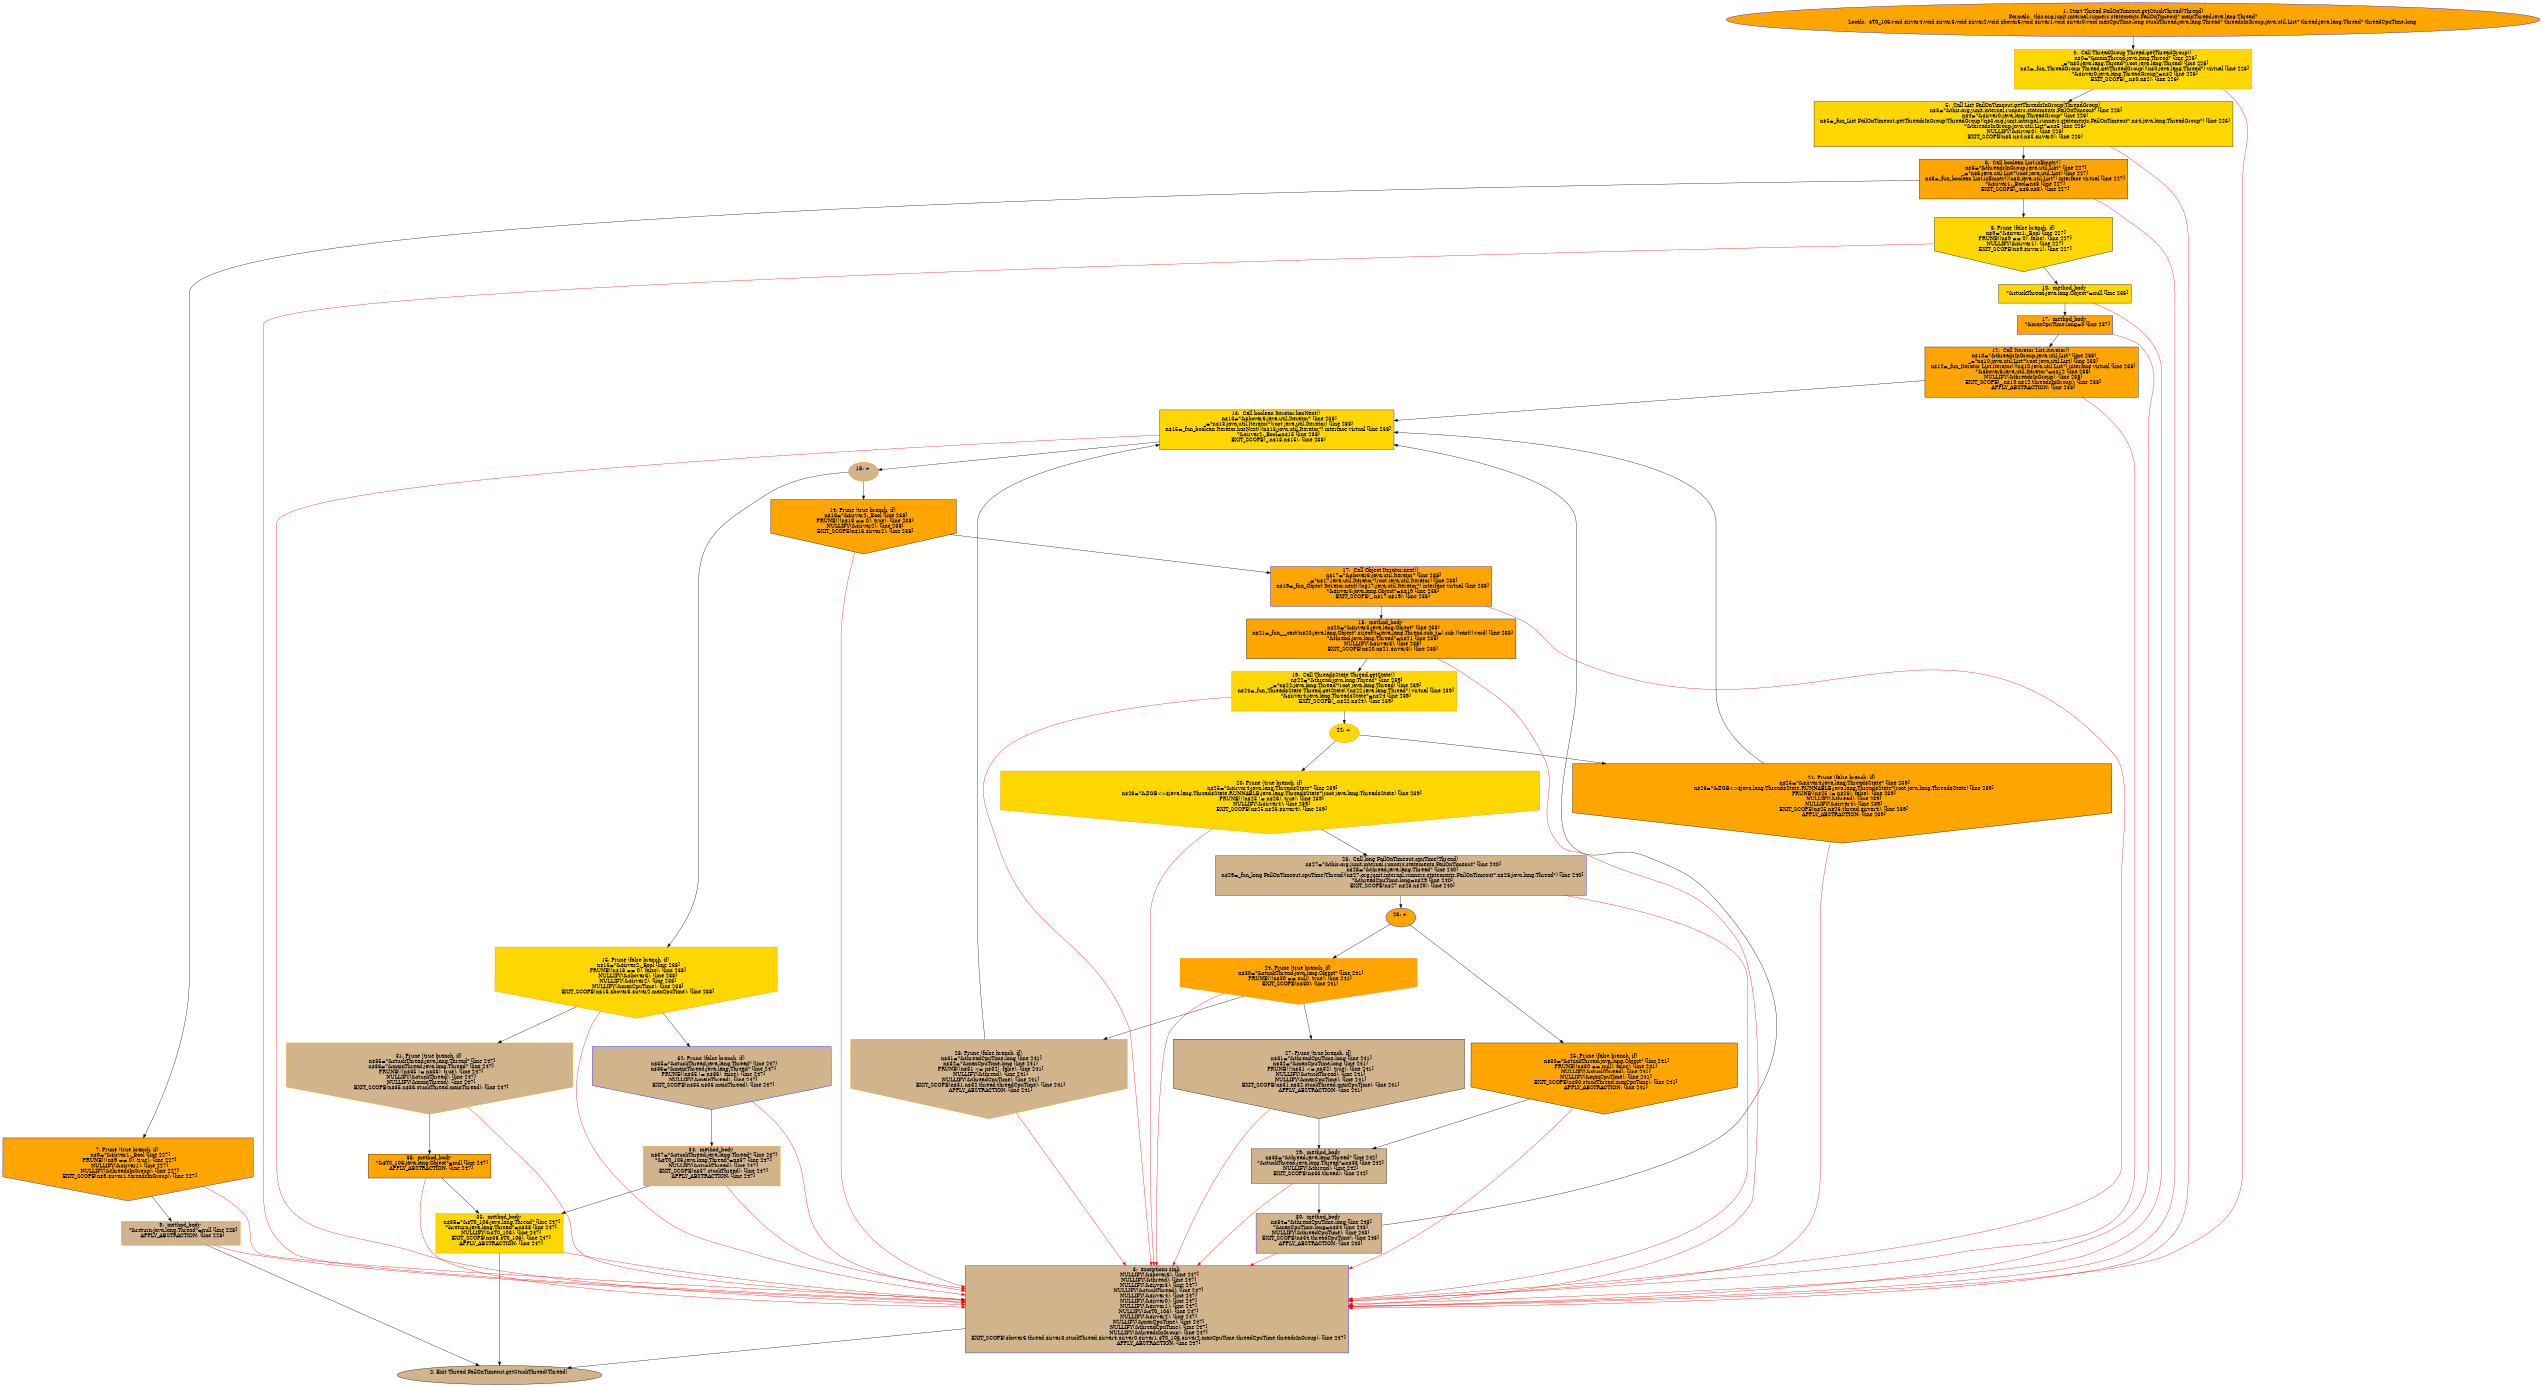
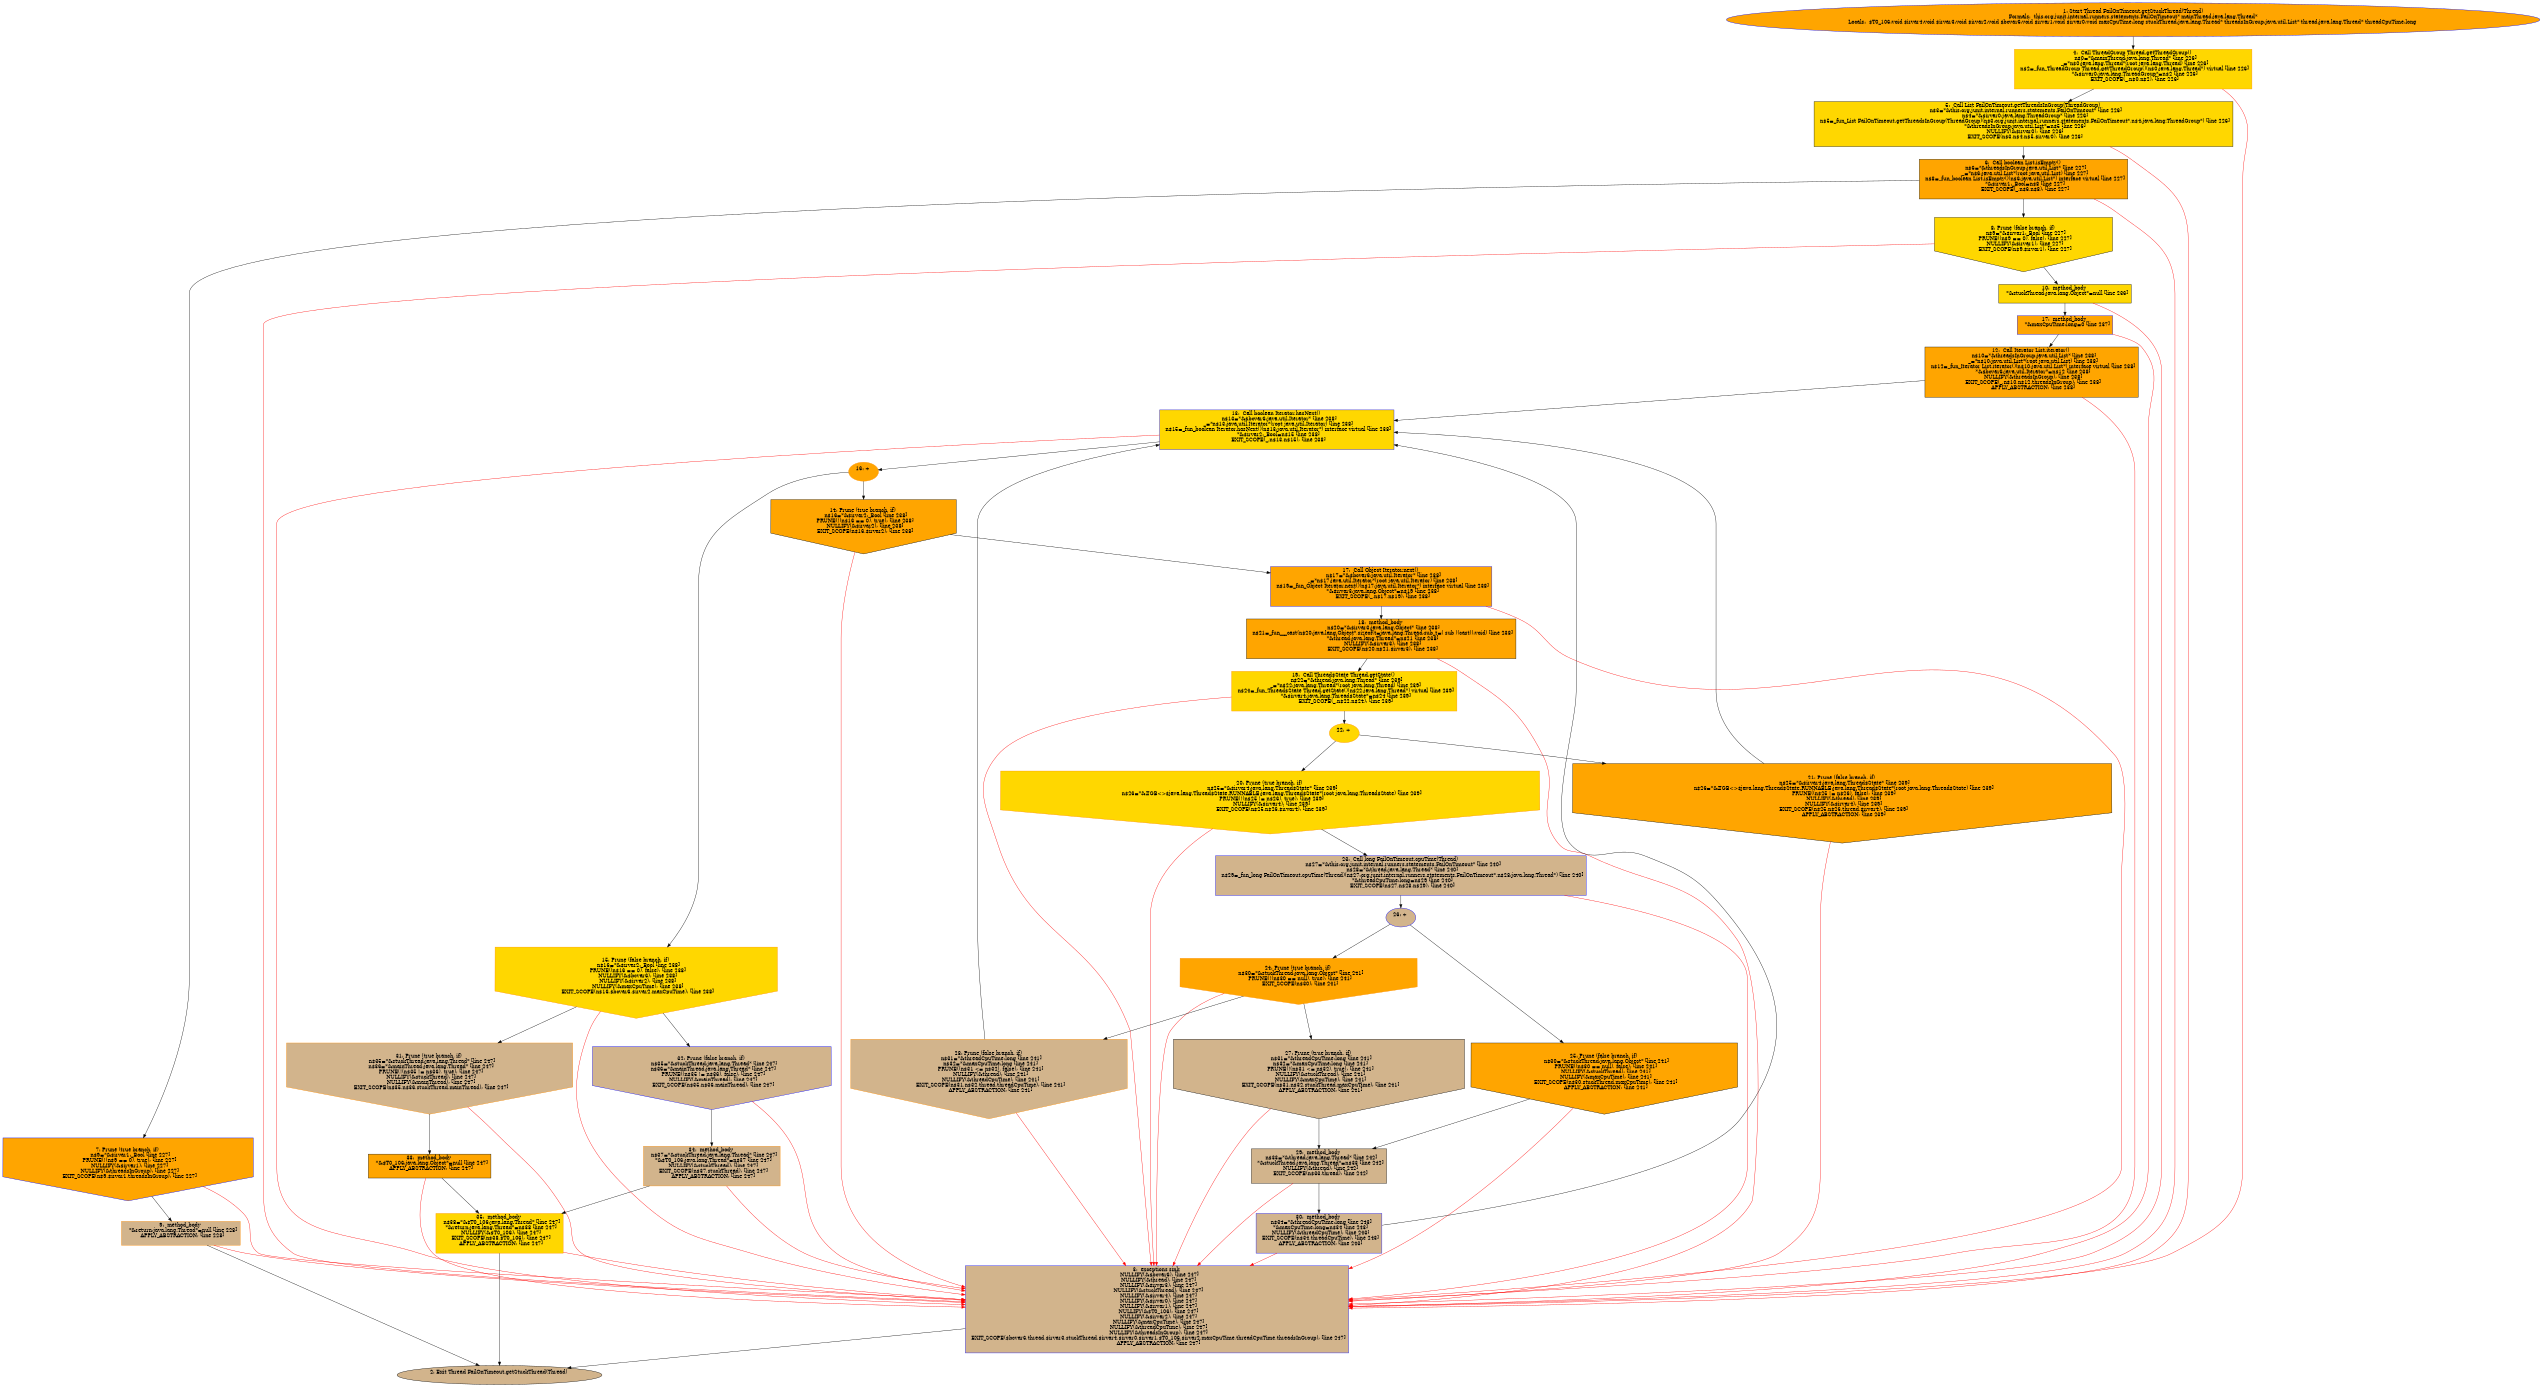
node "16: +": fillcolor tan -> orange
node "26: +": fillcolor orange -> tan
